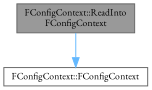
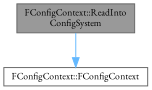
node "FConfigContext::ReadInto FConfigContext": label "FConfigContext::ReadInto FConfigContext" -> "FConfigContext::ReadInto ConfigSystem"
